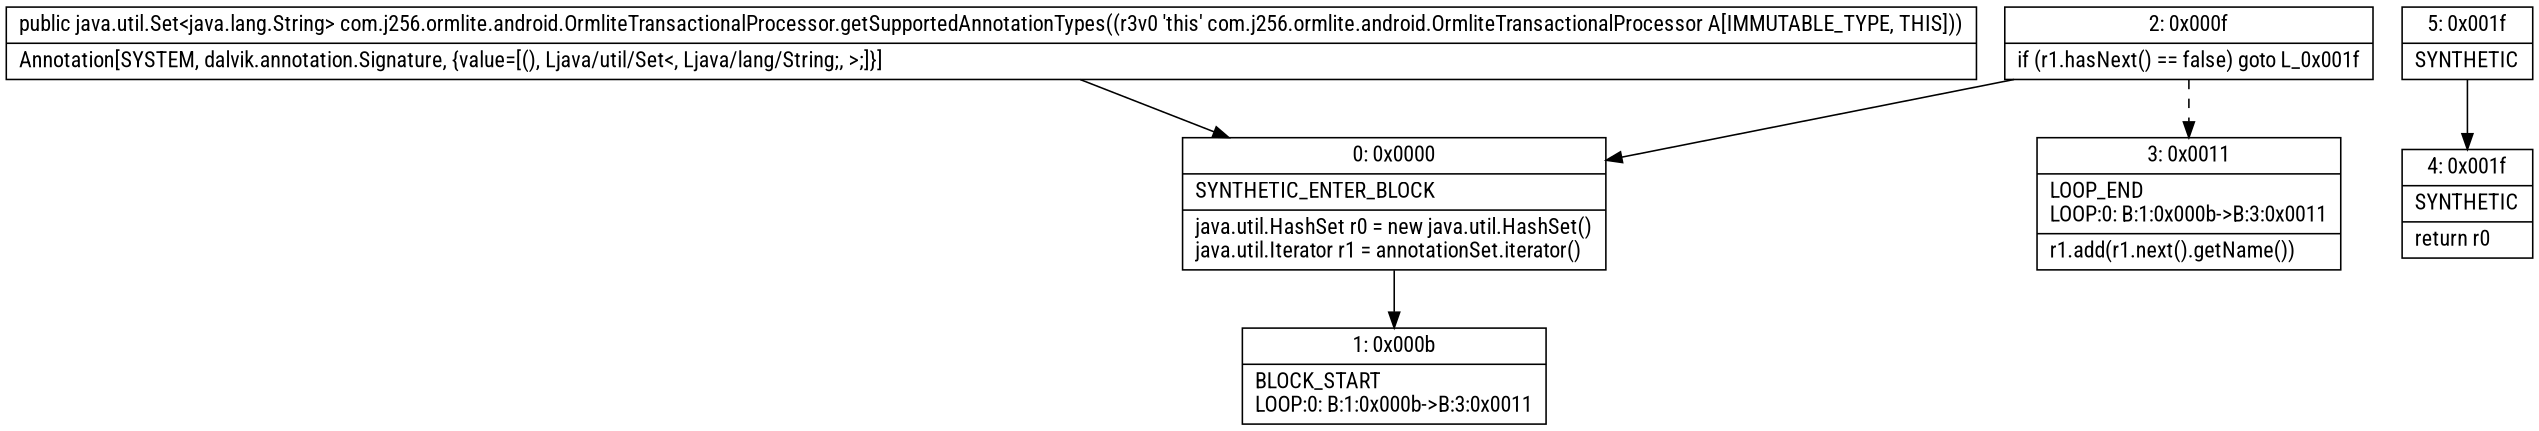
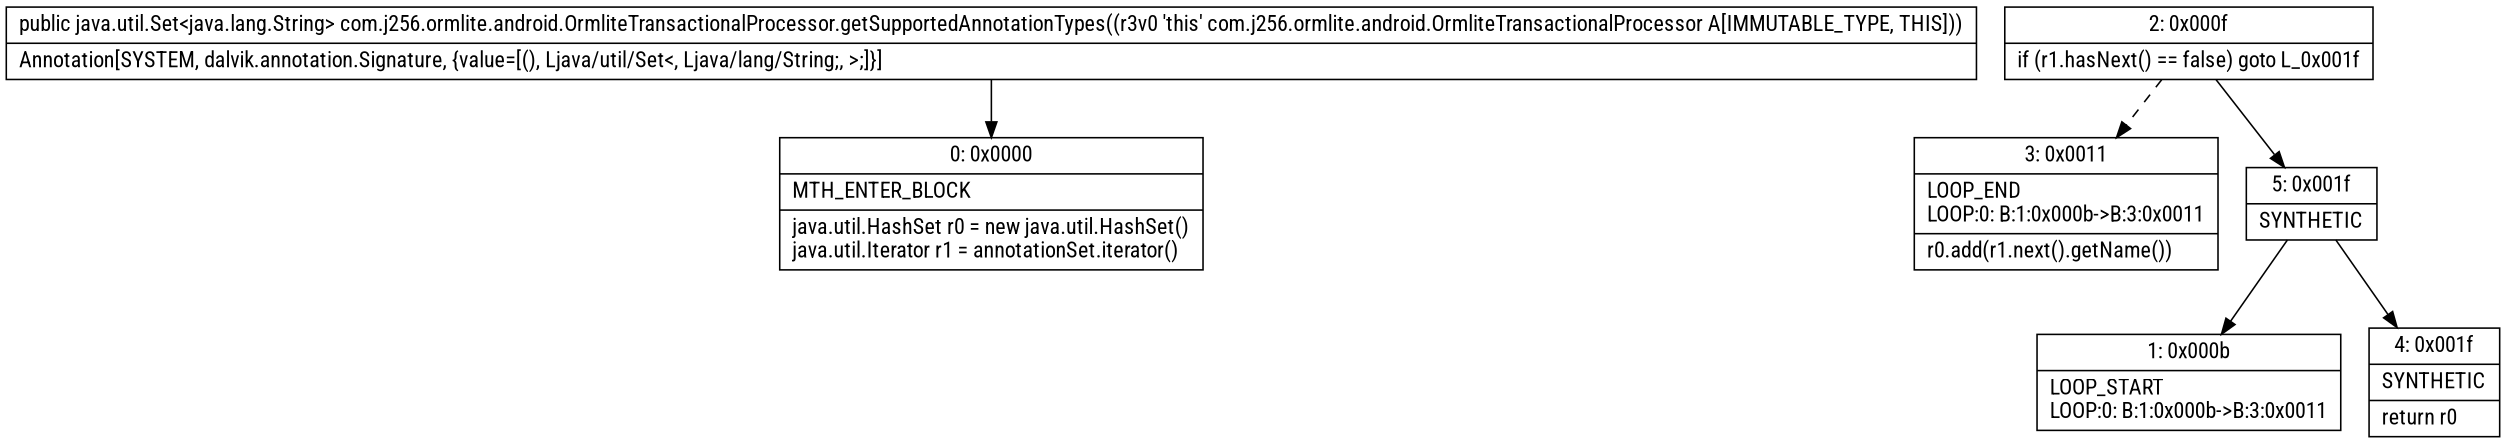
edge "2: 0x000f" -> "0: 0x0000": now "2: 0x000f" -> "5: 0x001f"
node "0: 0x0000": text "SYNTHETIC_ENTER_BLOCK" -> "MTH_ENTER_BLOCK"
node "3: 0x0011": text "r1.add(r1.next().getName())" -> "r0.add(r1.next().getName())"
edge "0: 0x0000" -> "1: 0x000b": now "5: 0x001f" -> "1: 0x000b"
node "1: 0x000b": text "BLOCK_START" -> "LOOP_START"
